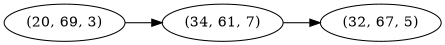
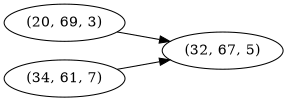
edge "(20, 69, 3)" -> "(34, 61, 7)": now "(20, 69, 3)" -> "(32, 67, 5)"
